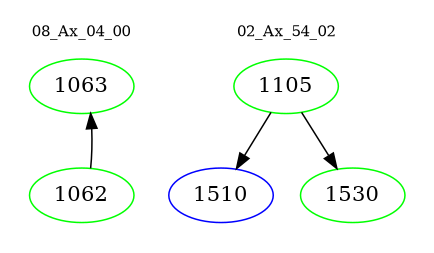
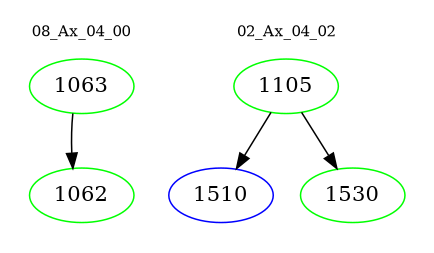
cluster "02_Ax_54_02": label "02_Ax_54_02" -> "02_Ax_04_02"
edge "1062" -> "1063": reversed
